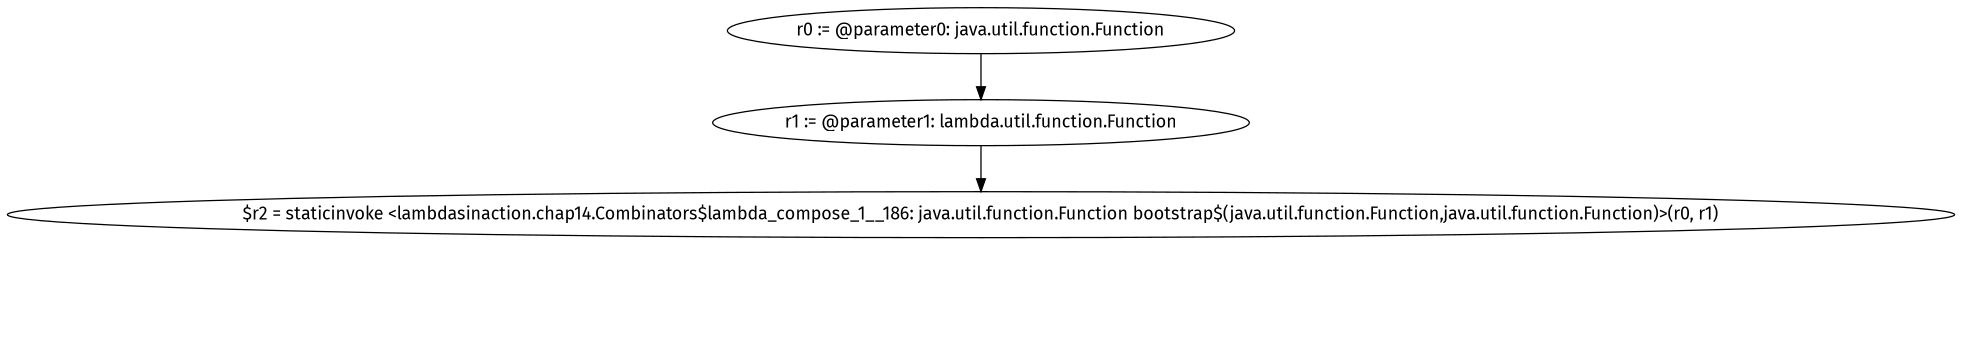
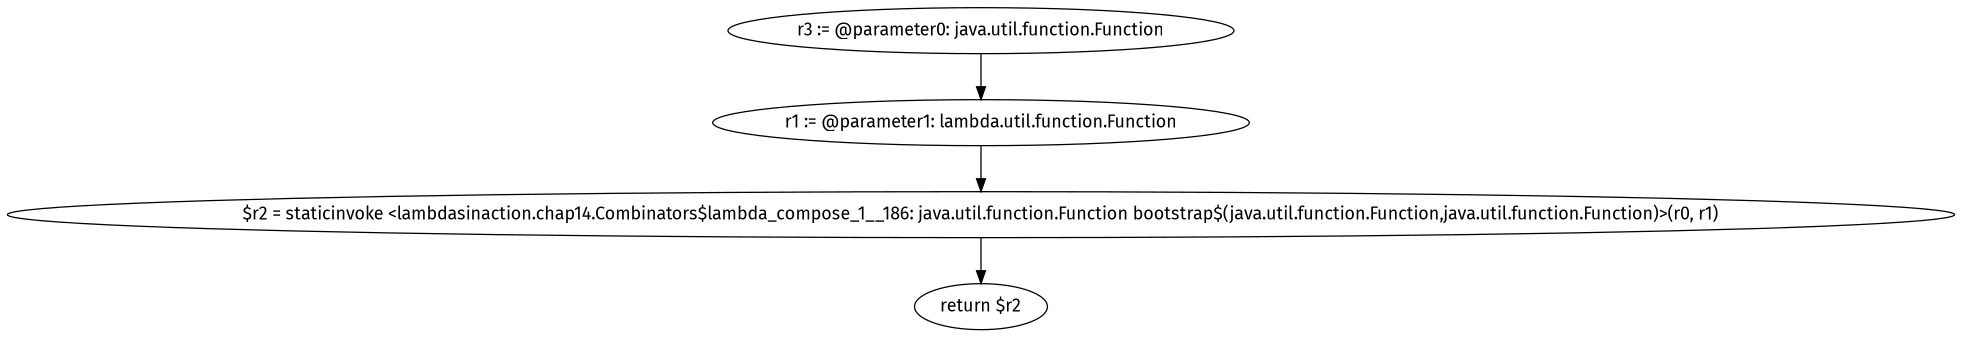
node "r0 := @parameter0: java.util.function.Function": label "r0 := @parameter0: java.util.function.Function" -> "r3 := @parameter0: java.util.function.Function"
node "return $r2": added
